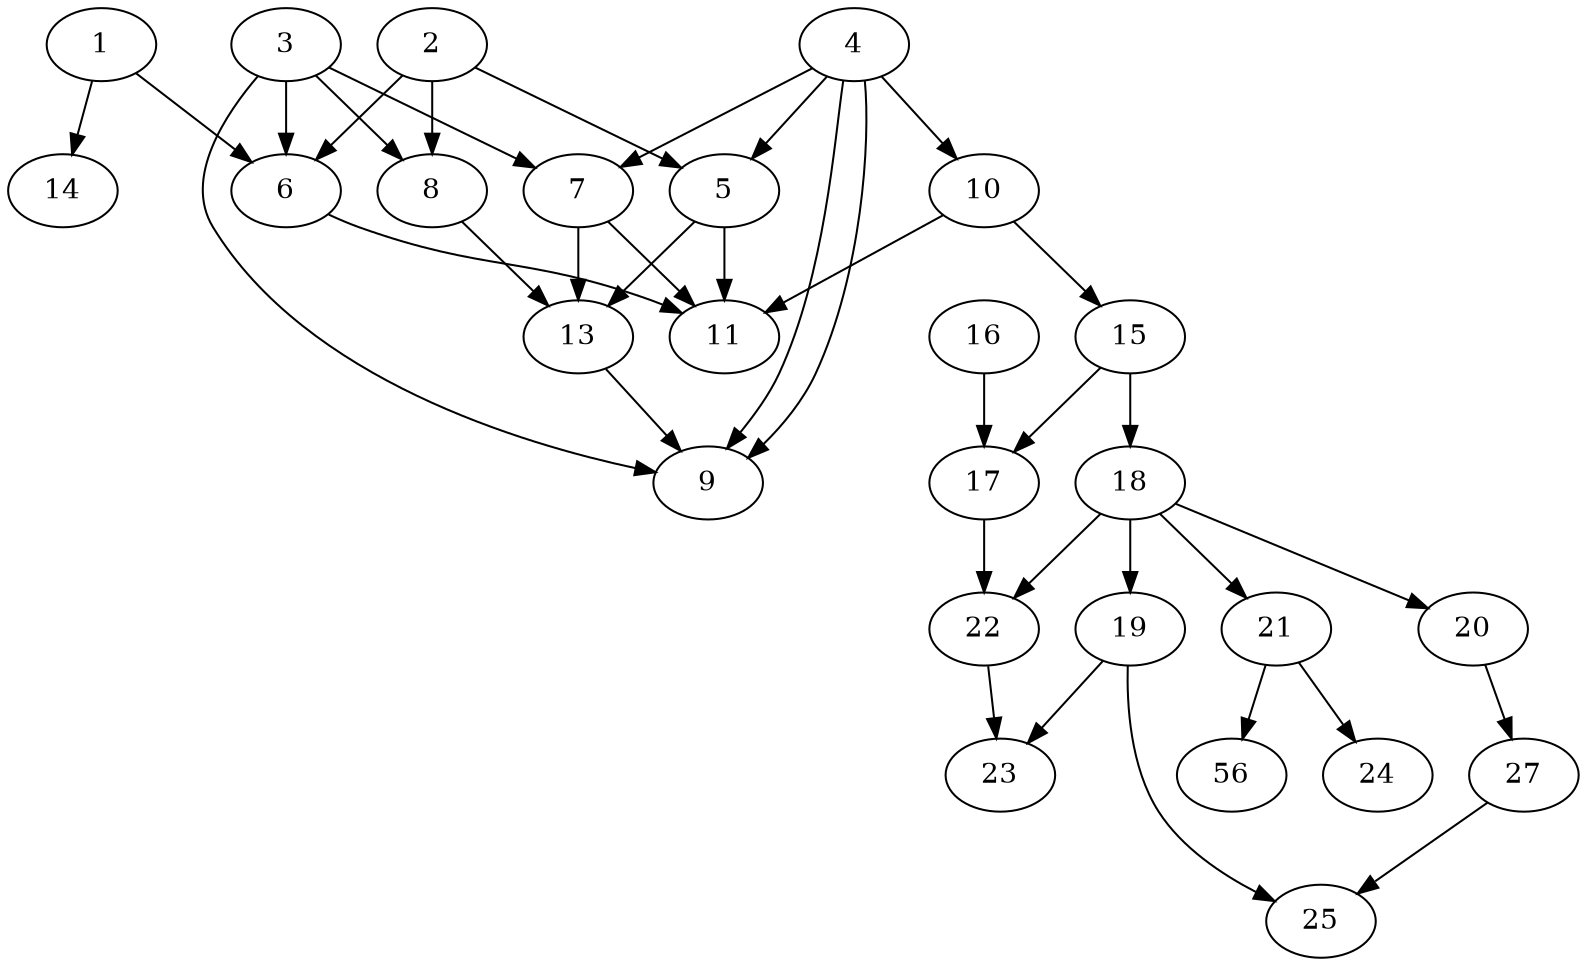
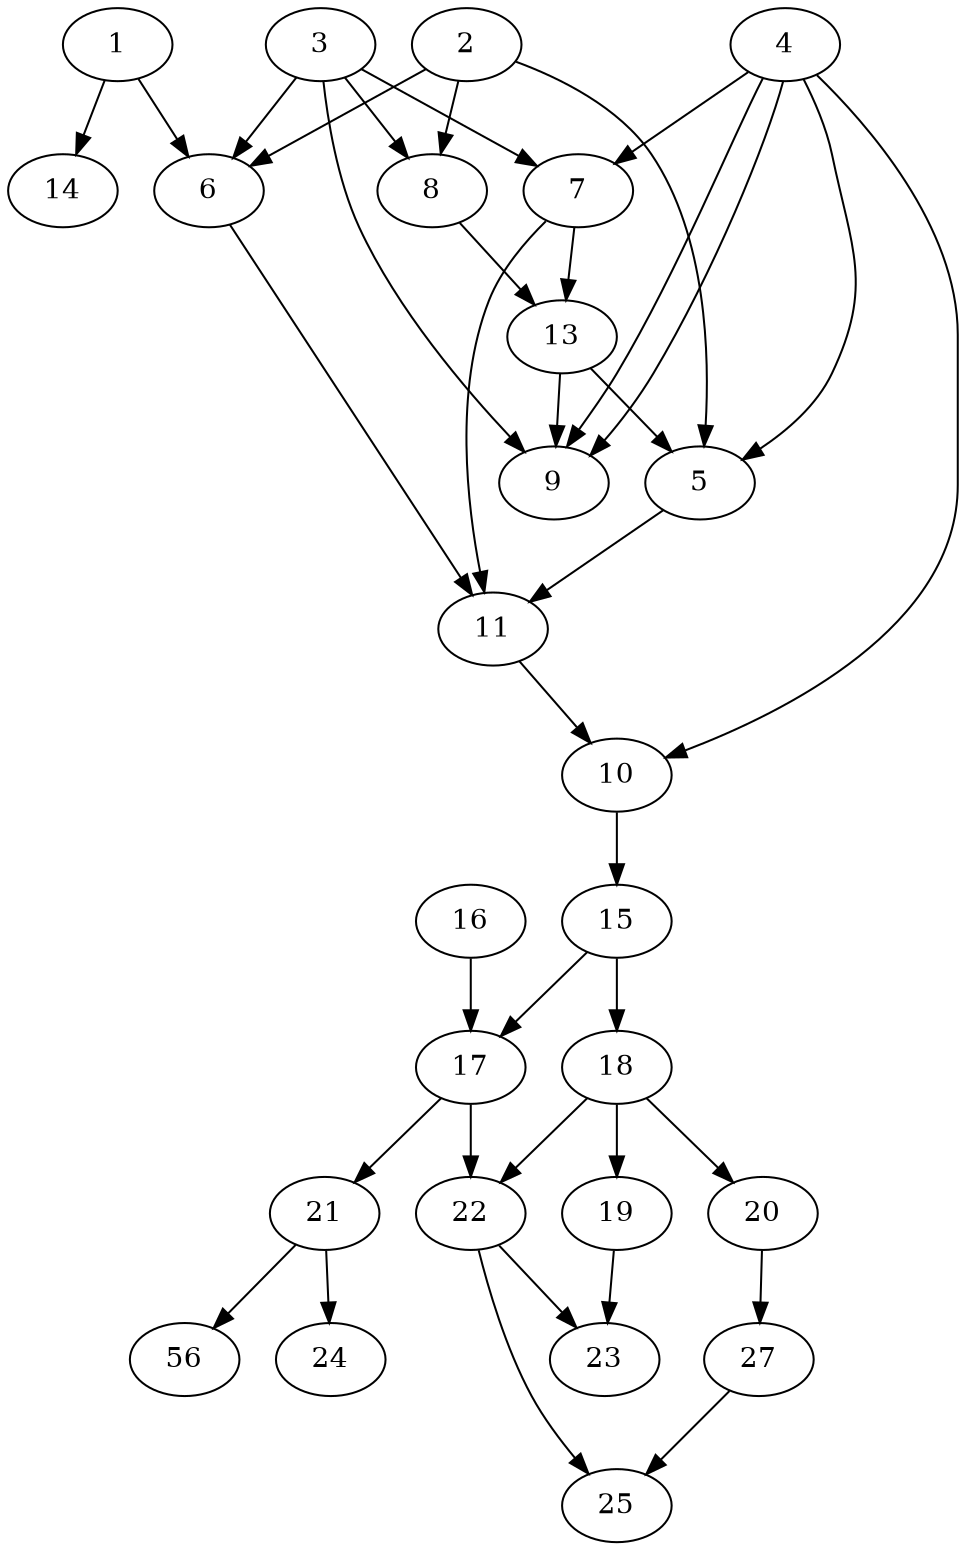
edge "5" -> "13": reversed
edge "10" -> "11": reversed
edge "18" -> "21": now "17" -> "21"
edge "19" -> "25": now "22" -> "25"
